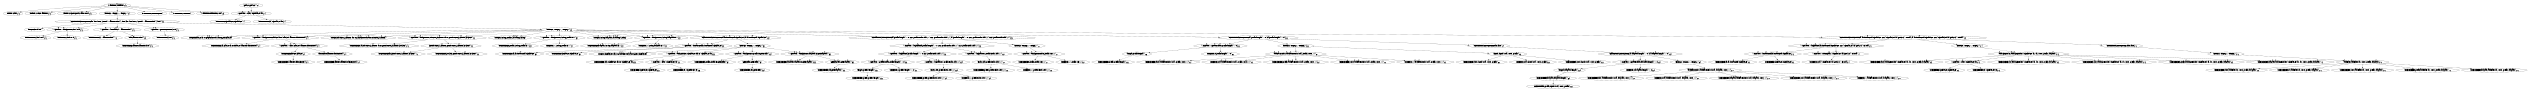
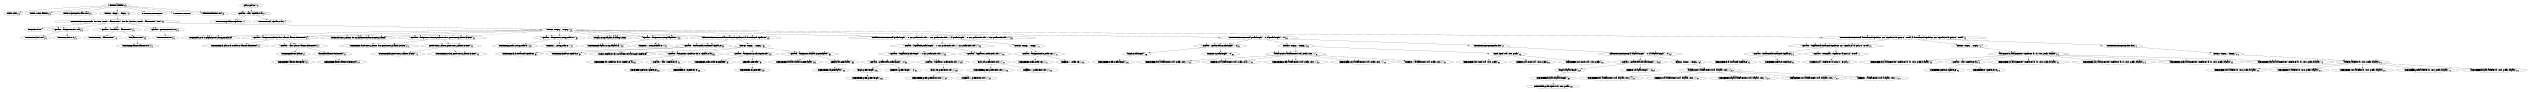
node "(LOCAL,String prefix: java.lang.String)": removed
edge "(TYPE_REF,FileSet,FileSet)" -> "(IDENTIFIER,i,filesets.elementAt(i))": now "(elementAt,filesets.elementAt(i))" -> "(IDENTIFIER,i,filesets.elementAt(i))"
